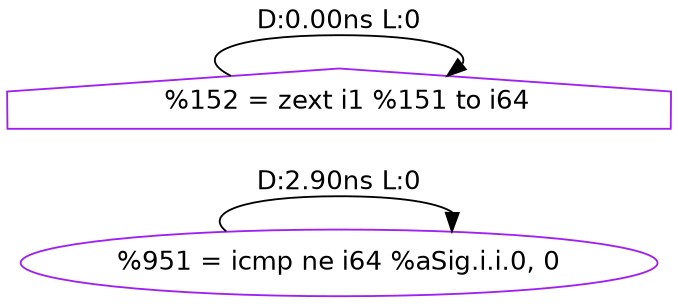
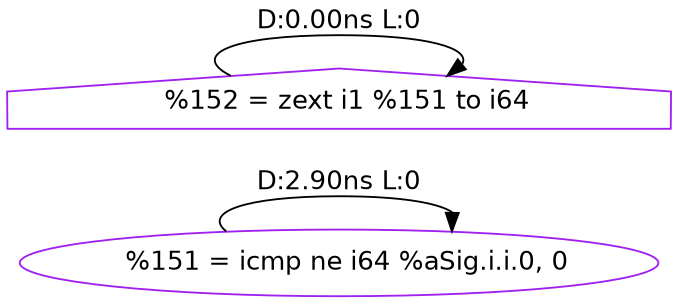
node "%951 = icmp ne i64 %aSig.i.i.0, 0": label "%951 = icmp ne i64 %aSig.i.i.0, 0" -> "%151 = icmp ne i64 %aSig.i.i.0, 0"
